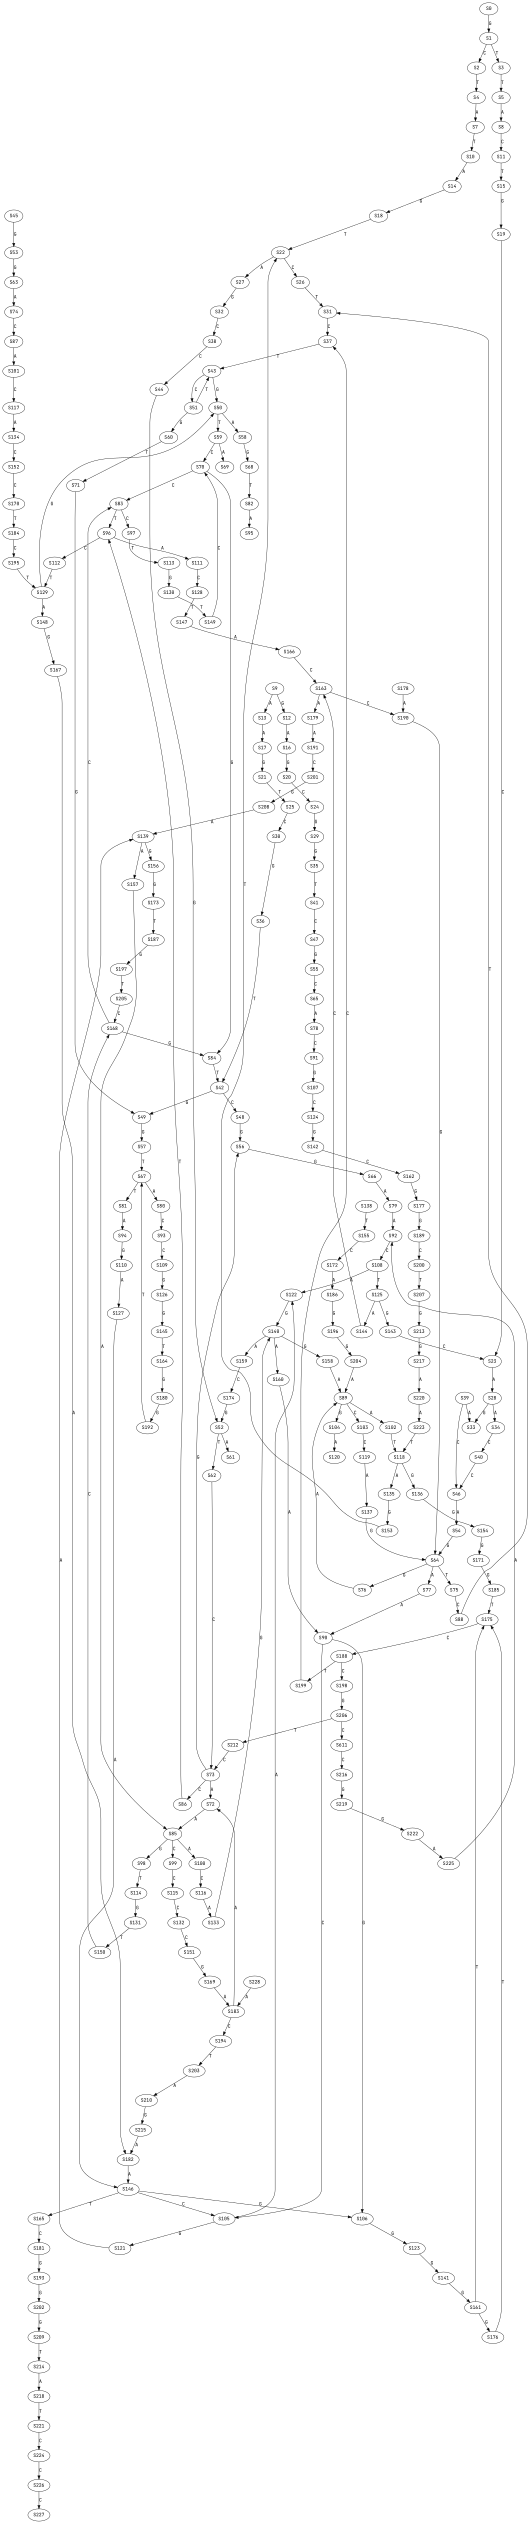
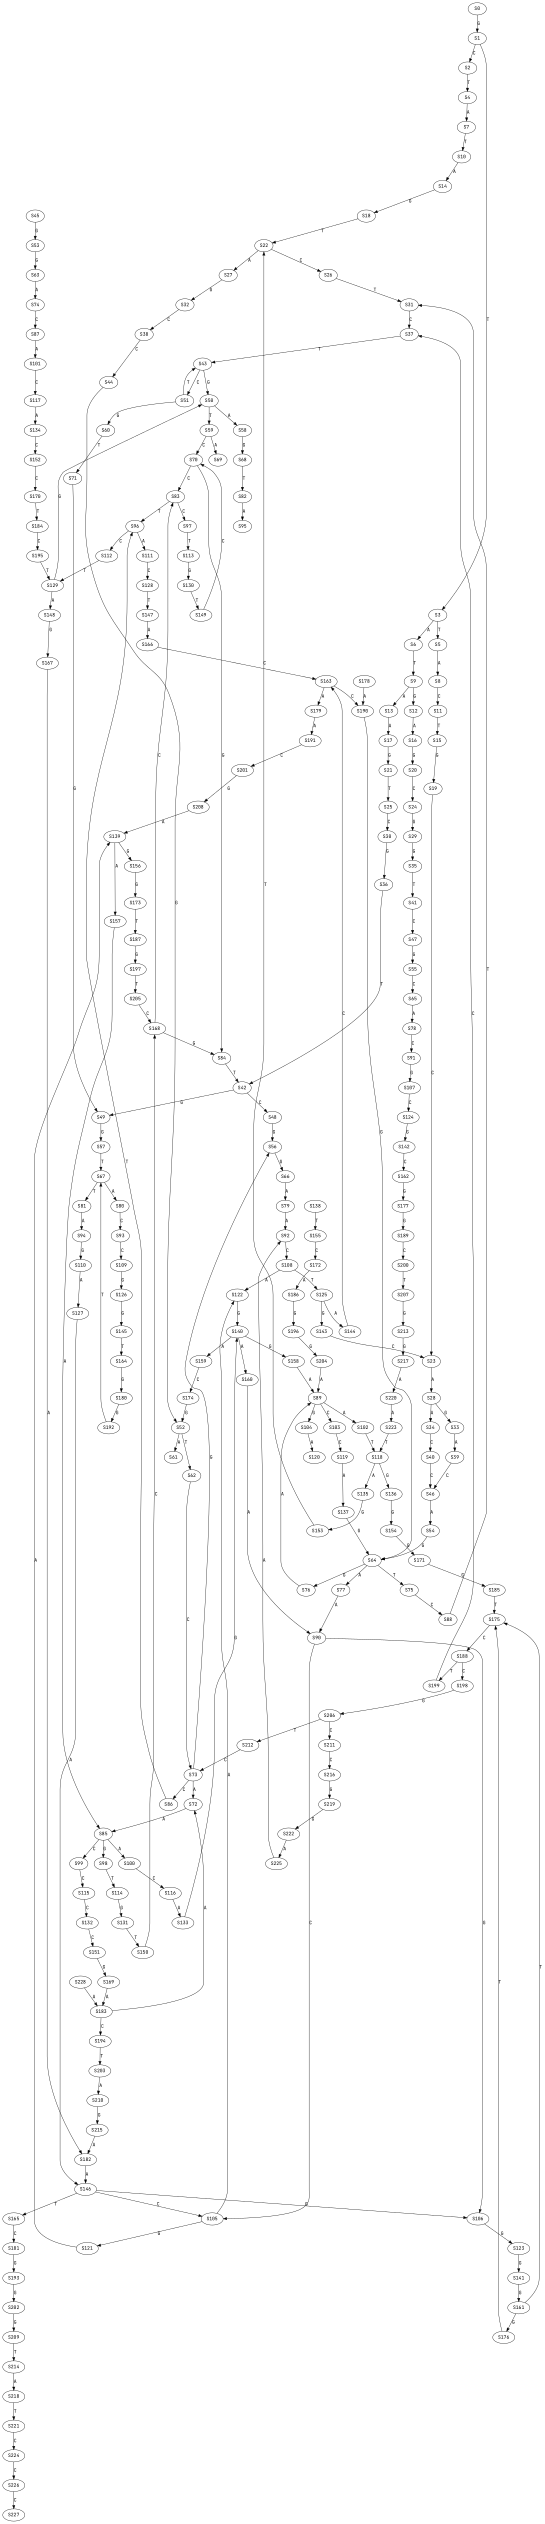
node "S6": added
edge "S39" -> "S33": reversed
node "S611": label "S611" -> "S211"
